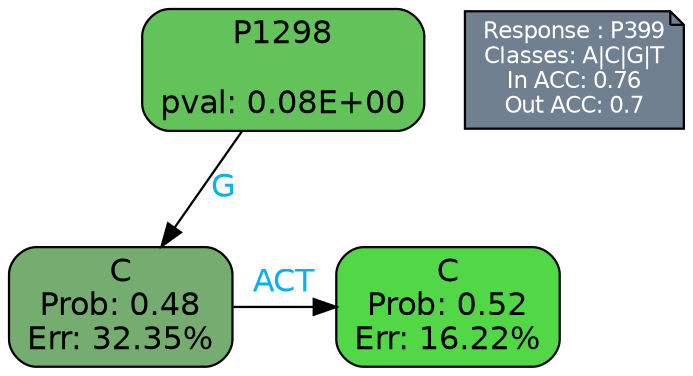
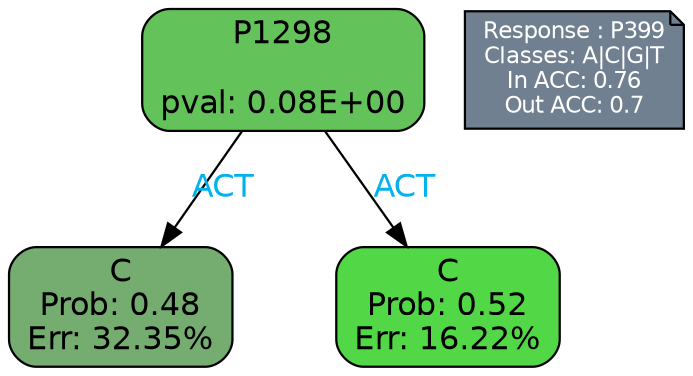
edge "P1298 pval: 0.08E+00" -> "C Prob: 0.48 Err: 32.35%": label "G" -> "ACT"
edge "C Prob: 0.48 Err: 32.35%" -> "C Prob: 0.52 Err: 16.22%": now "P1298 pval: 0.08E+00" -> "C Prob: 0.52 Err: 16.22%"
